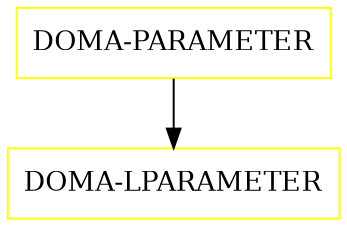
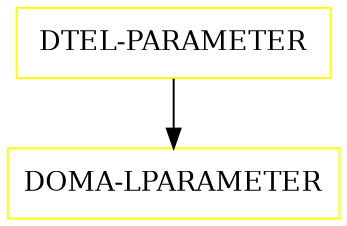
node "DOMA-PARAMETER": label "DOMA-PARAMETER" -> "DTEL-PARAMETER"
